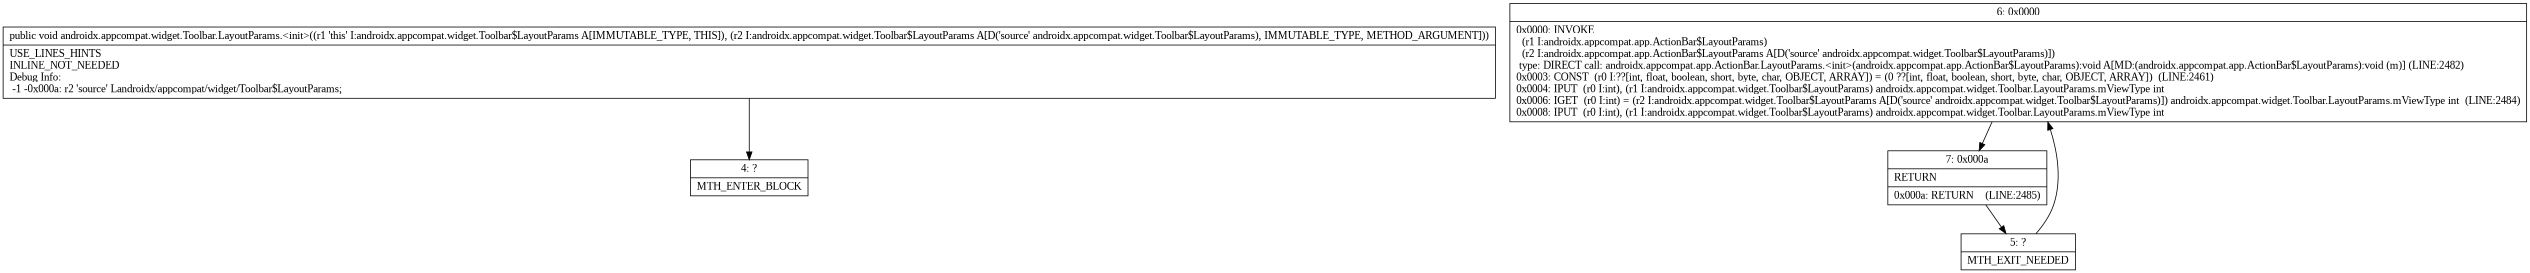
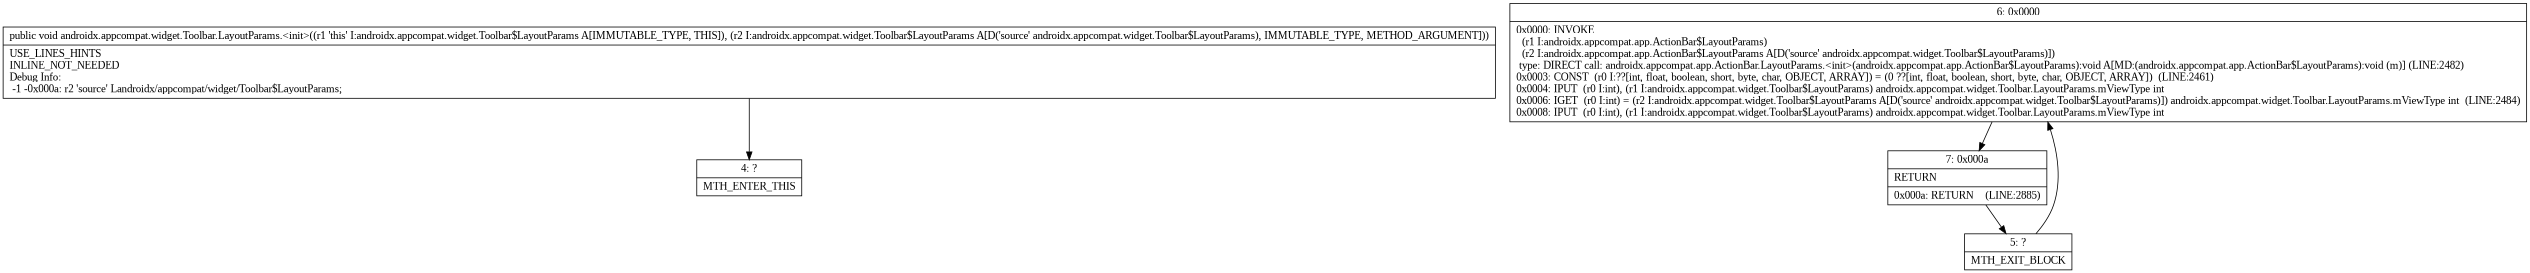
node "4: ?": text "MTH_ENTER_BLOCK" -> "MTH_ENTER_THIS"
node "7: 0x000a": text "0x000a: RETURN    (LINE:2485)" -> "0x000a: RETURN    (LINE:2885)"
node "5: ?": text "MTH_EXIT_NEEDED" -> "MTH_EXIT_BLOCK"
